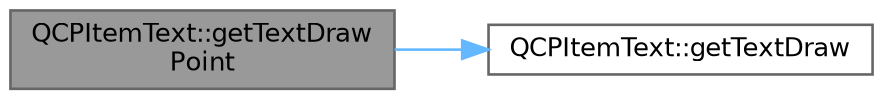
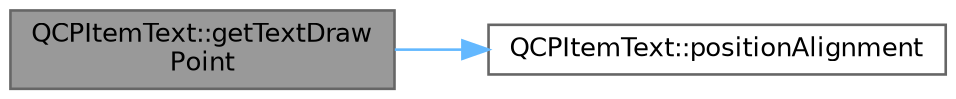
node "QCPItemText::getTextDraw": label "QCPItemText::getTextDraw" -> "QCPItemText::positionAlignment"
